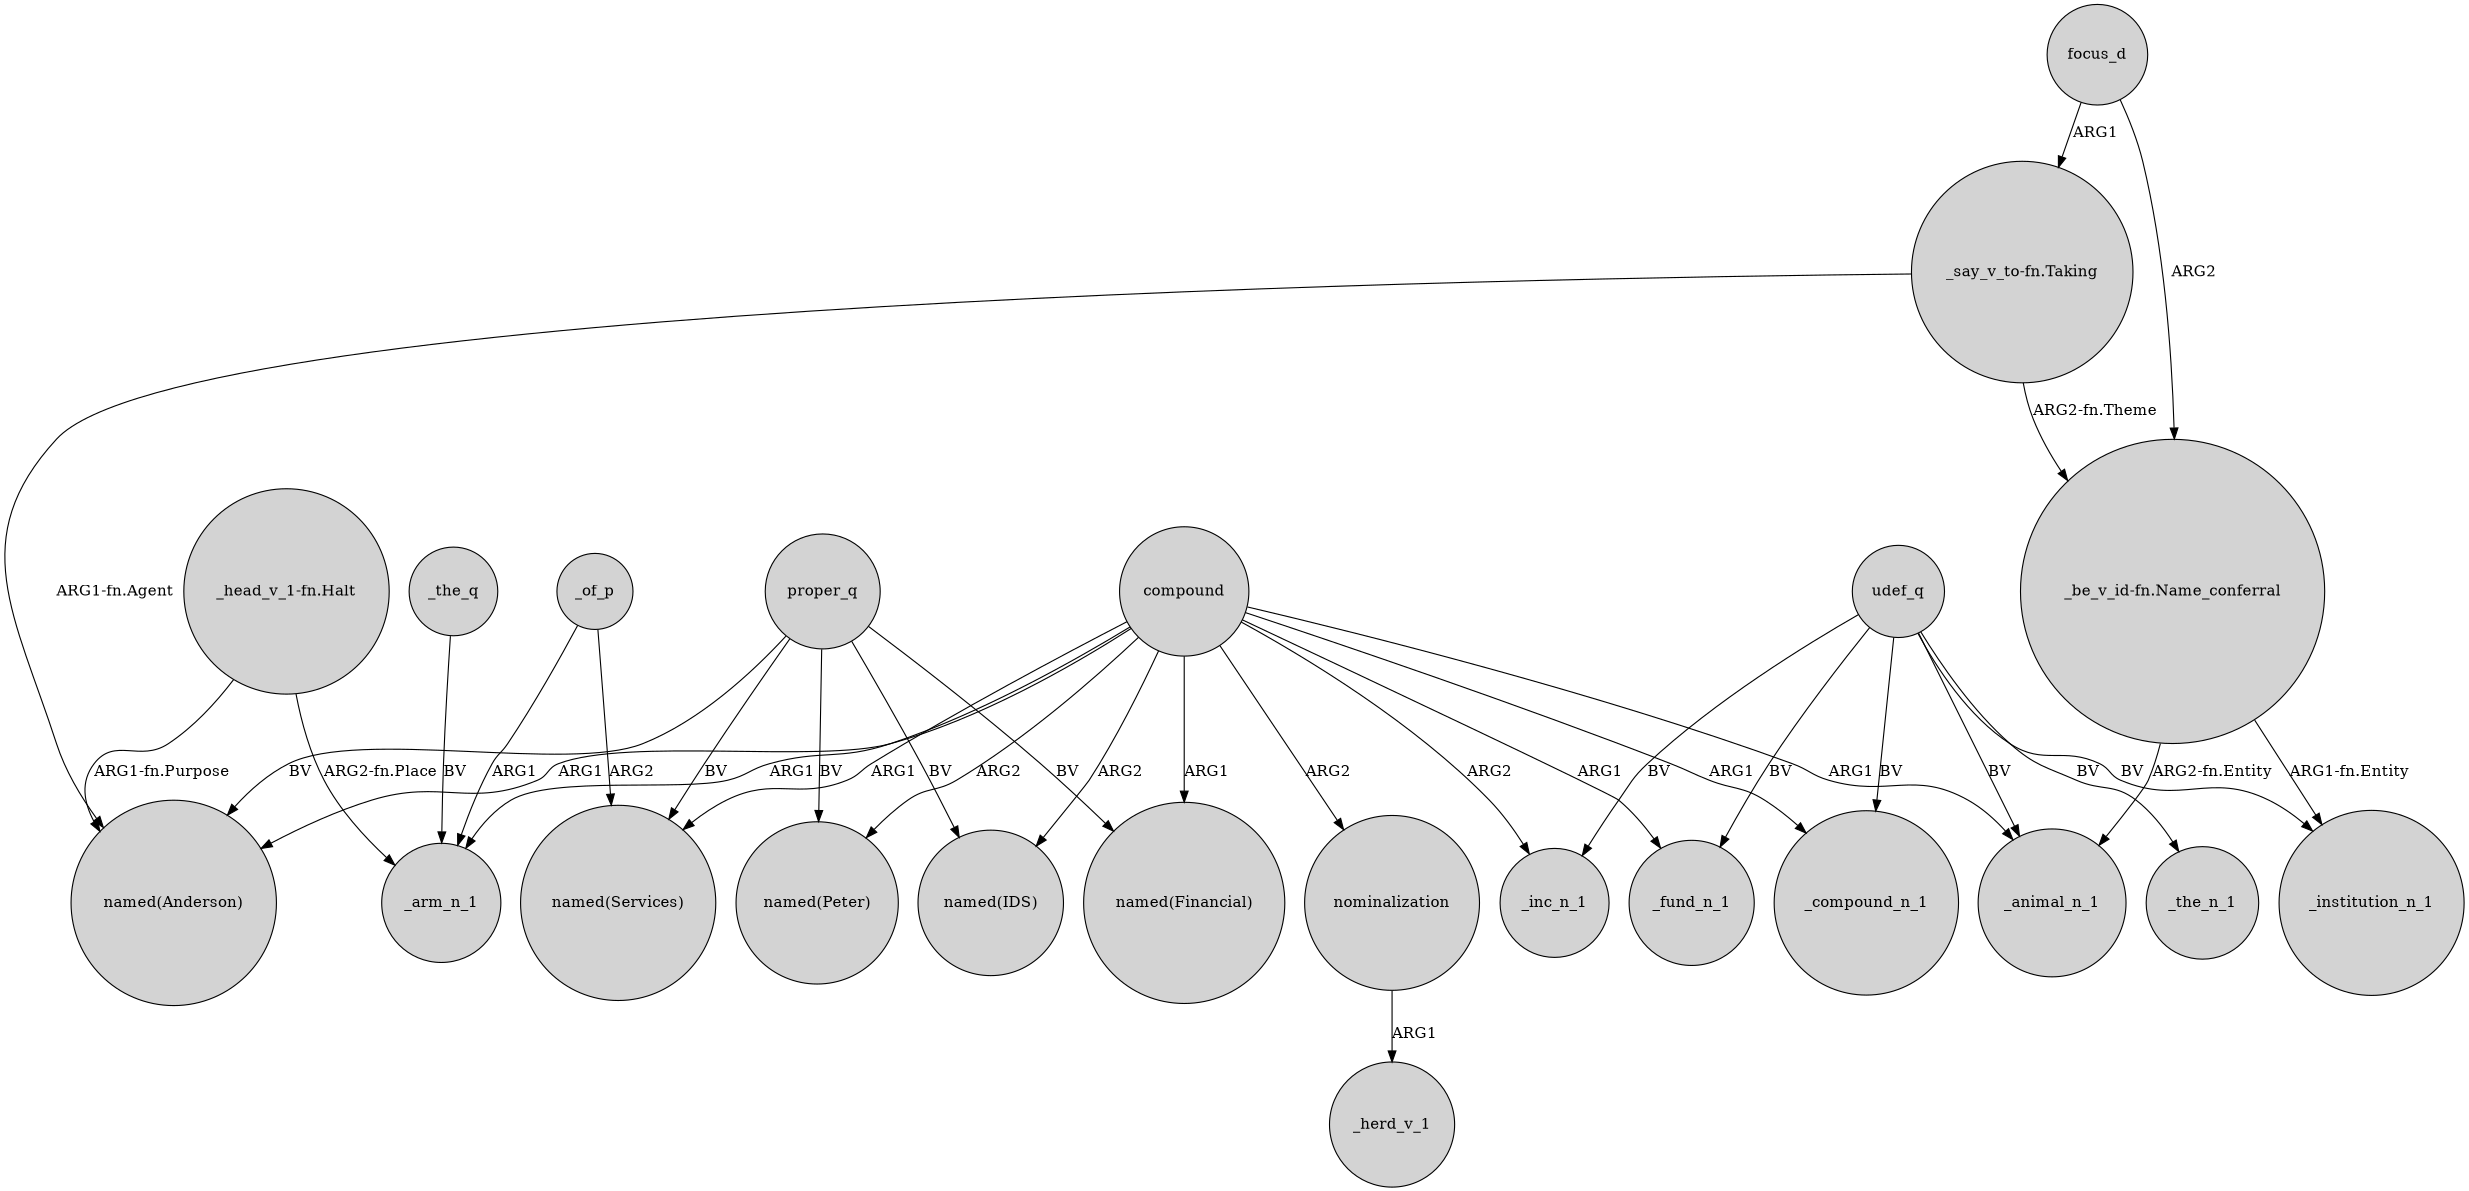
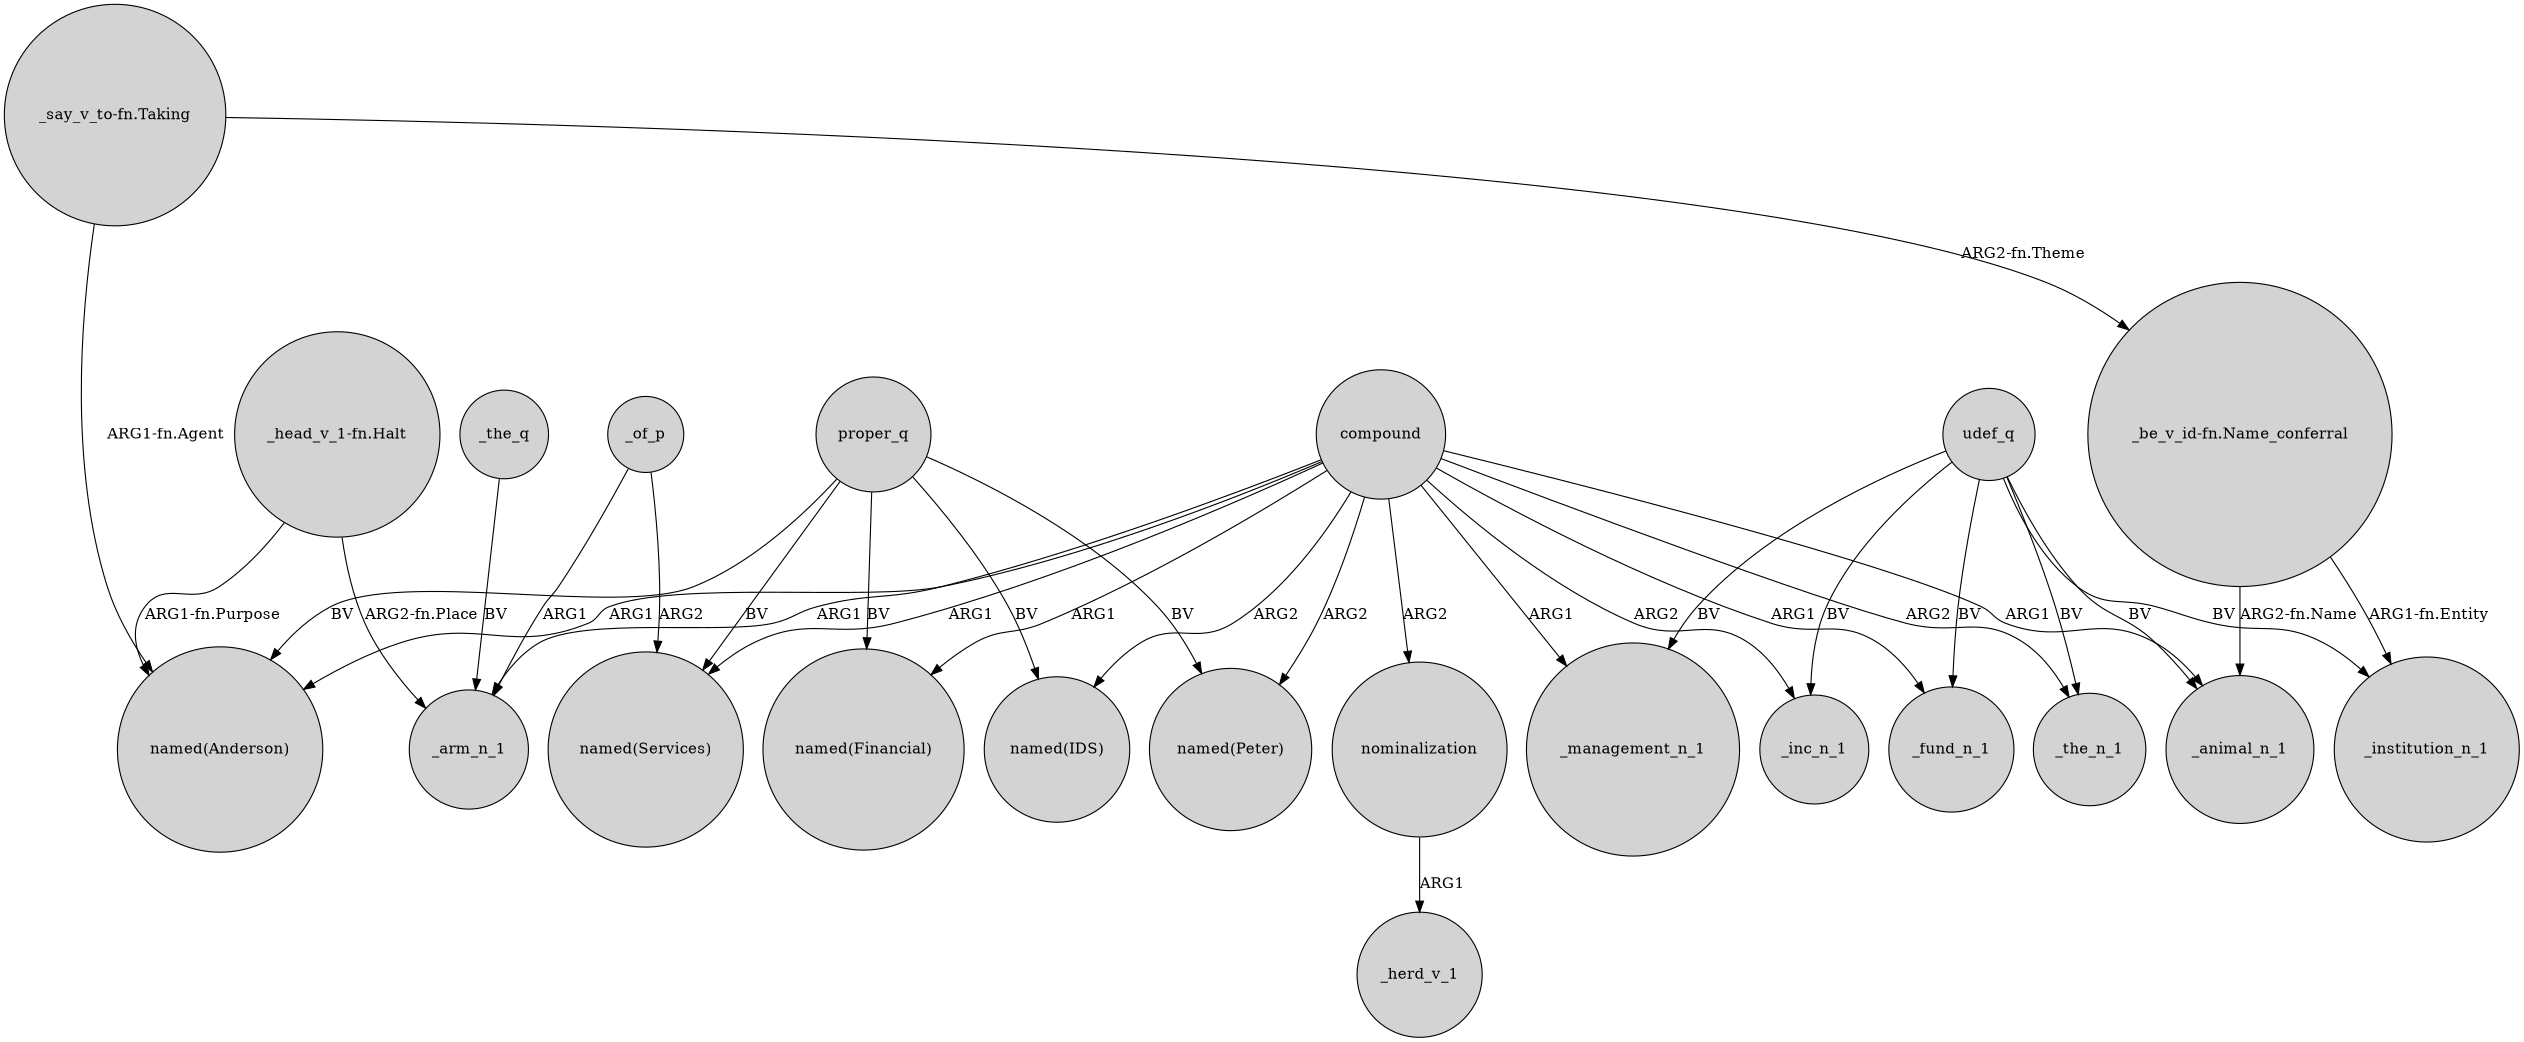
node "focus_d": removed
edge "compound" -> "_the_n_1": added, label "ARG2"
edge "_be_v_id-fn.Name_conferral" -> "_animal_n_1": label "ARG2-fn.Entity" -> "ARG2-fn.Name"
node "_compound_n_1": label "_compound_n_1" -> "_management_n_1"
